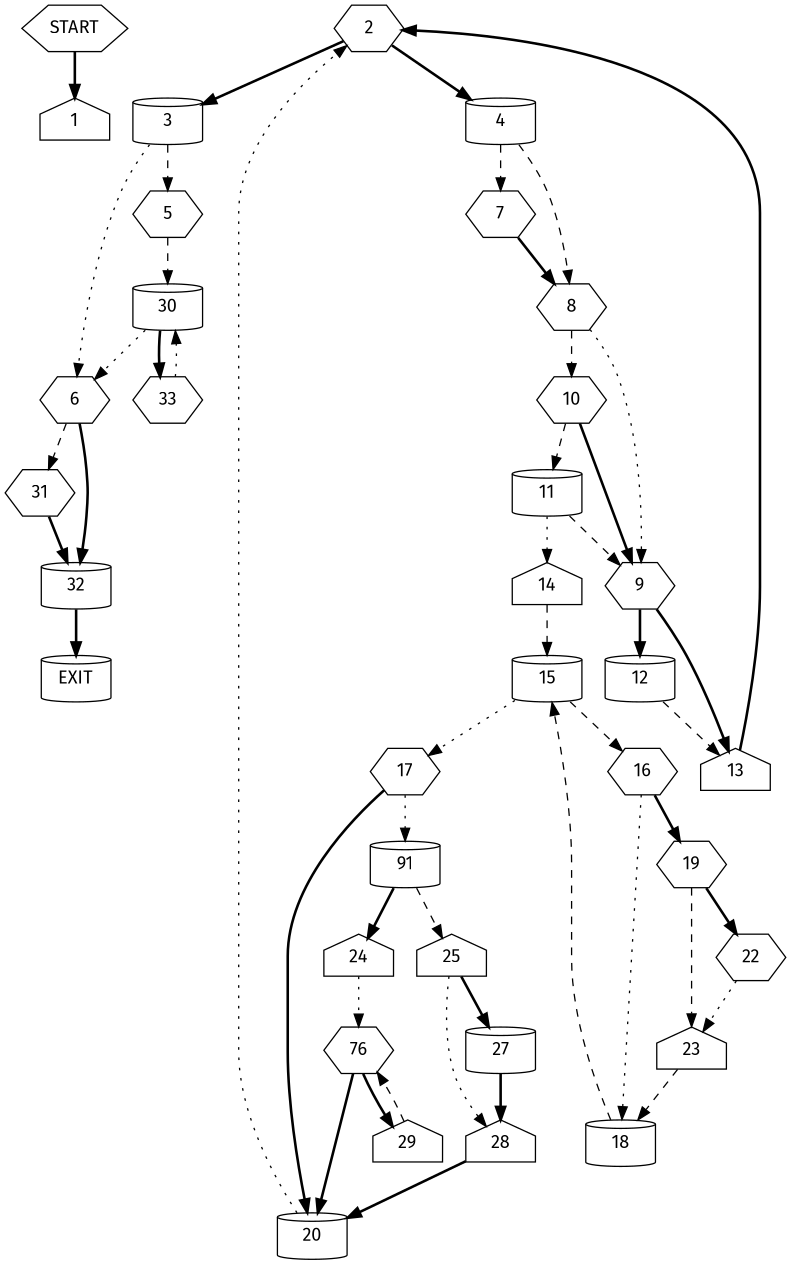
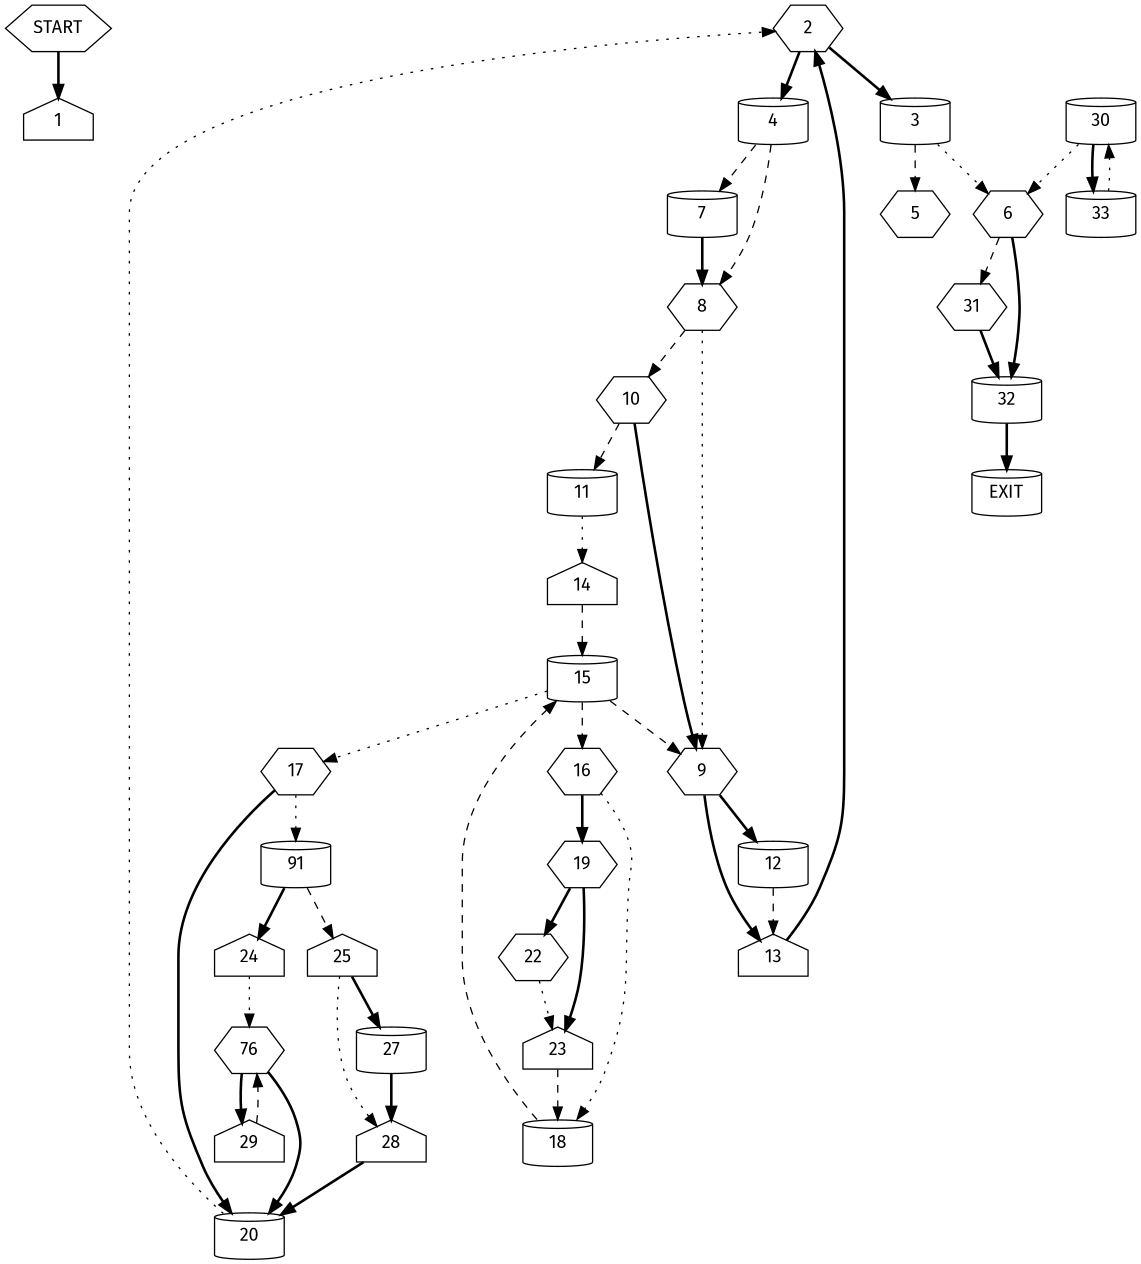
node "7": shape hexagon -> cylinder
edge "5" -> "30": removed
node "33": shape hexagon -> cylinder
edge "11" -> "9": now "15" -> "9"
edge "19" -> "23": style dashed -> bold
